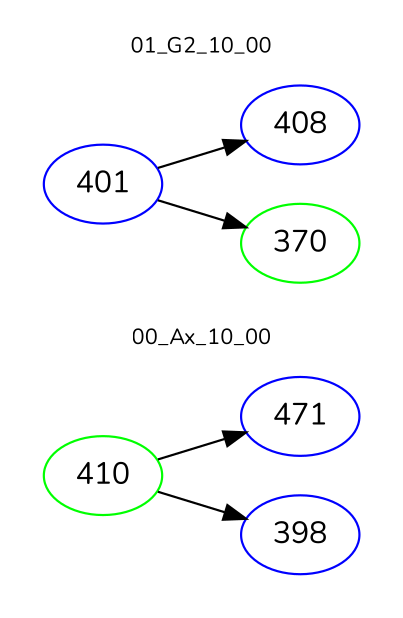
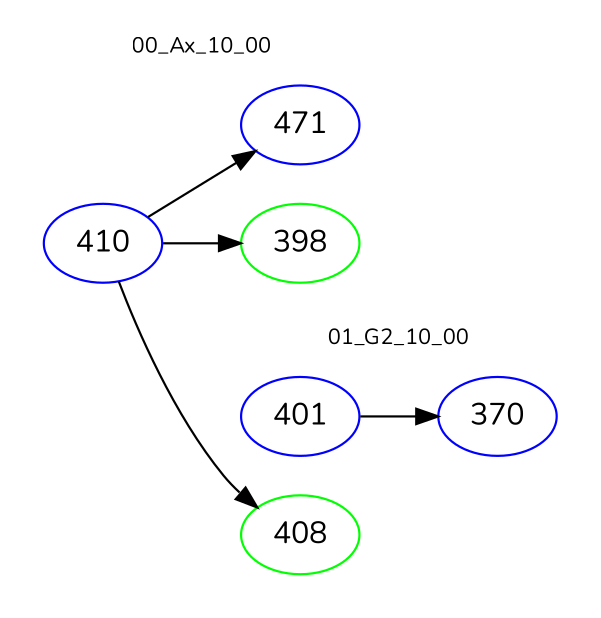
node "408": color blue -> green
edge "401" -> "408": now "410" -> "408"
node "370": color green -> blue
node "410": color green -> blue
node "398": color blue -> green
